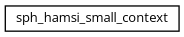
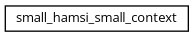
node "sph_hamsi_small_context": label "sph_hamsi_small_context" -> "small_hamsi_small_context"
